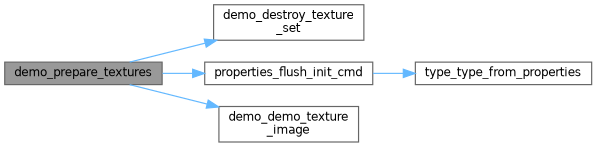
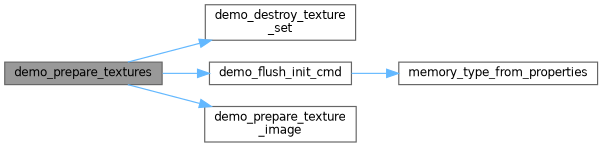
node "properties_flush_init_cmd": label "properties_flush_init_cmd" -> "demo_flush_init_cmd"
node "type_type_from_properties": label "type_type_from_properties" -> "memory_type_from_properties"
node "demo_demo_texture _image": label "demo_demo_texture _image" -> "demo_prepare_texture _image"
